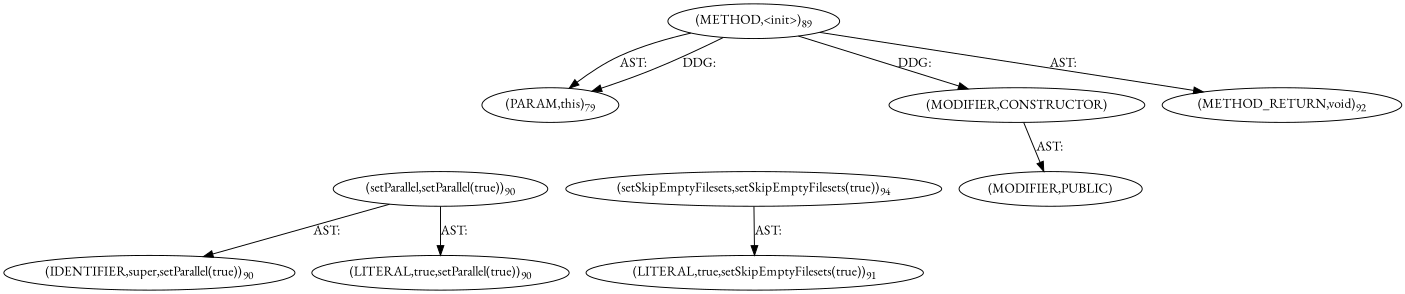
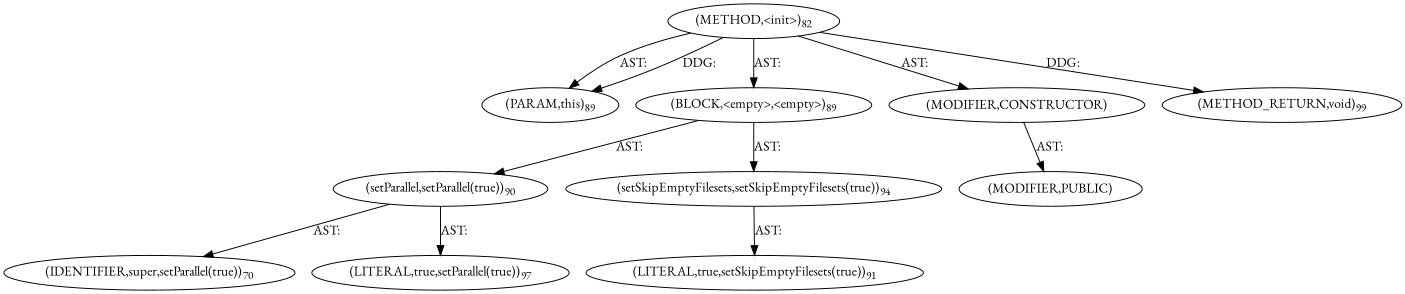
node "(METHOD,<init>)": text "89" -> "82"
edge "(METHOD,<init>)" -> "(MODIFIER,CONSTRUCTOR)": label "DDG: " -> "AST: "
edge "(METHOD,<init>)" -> "(METHOD_RETURN,void)": label "AST: " -> "DDG: "
node "(PARAM,this)": text "79" -> "89"
node "(METHOD_RETURN,void)": text "92" -> "99"
node "(BLOCK,<empty>,<empty>)": added
node "(IDENTIFIER,super,setParallel(true))": text "90" -> "70"
node "(LITERAL,true,setParallel(true))": text "90" -> "97"
